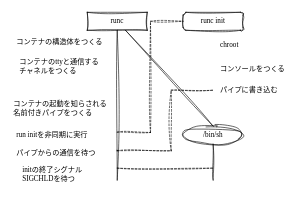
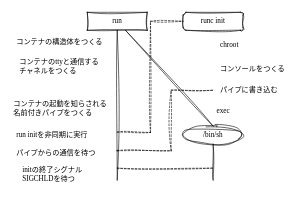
node "runc": label "runc" -> "run"
node "exec": added
